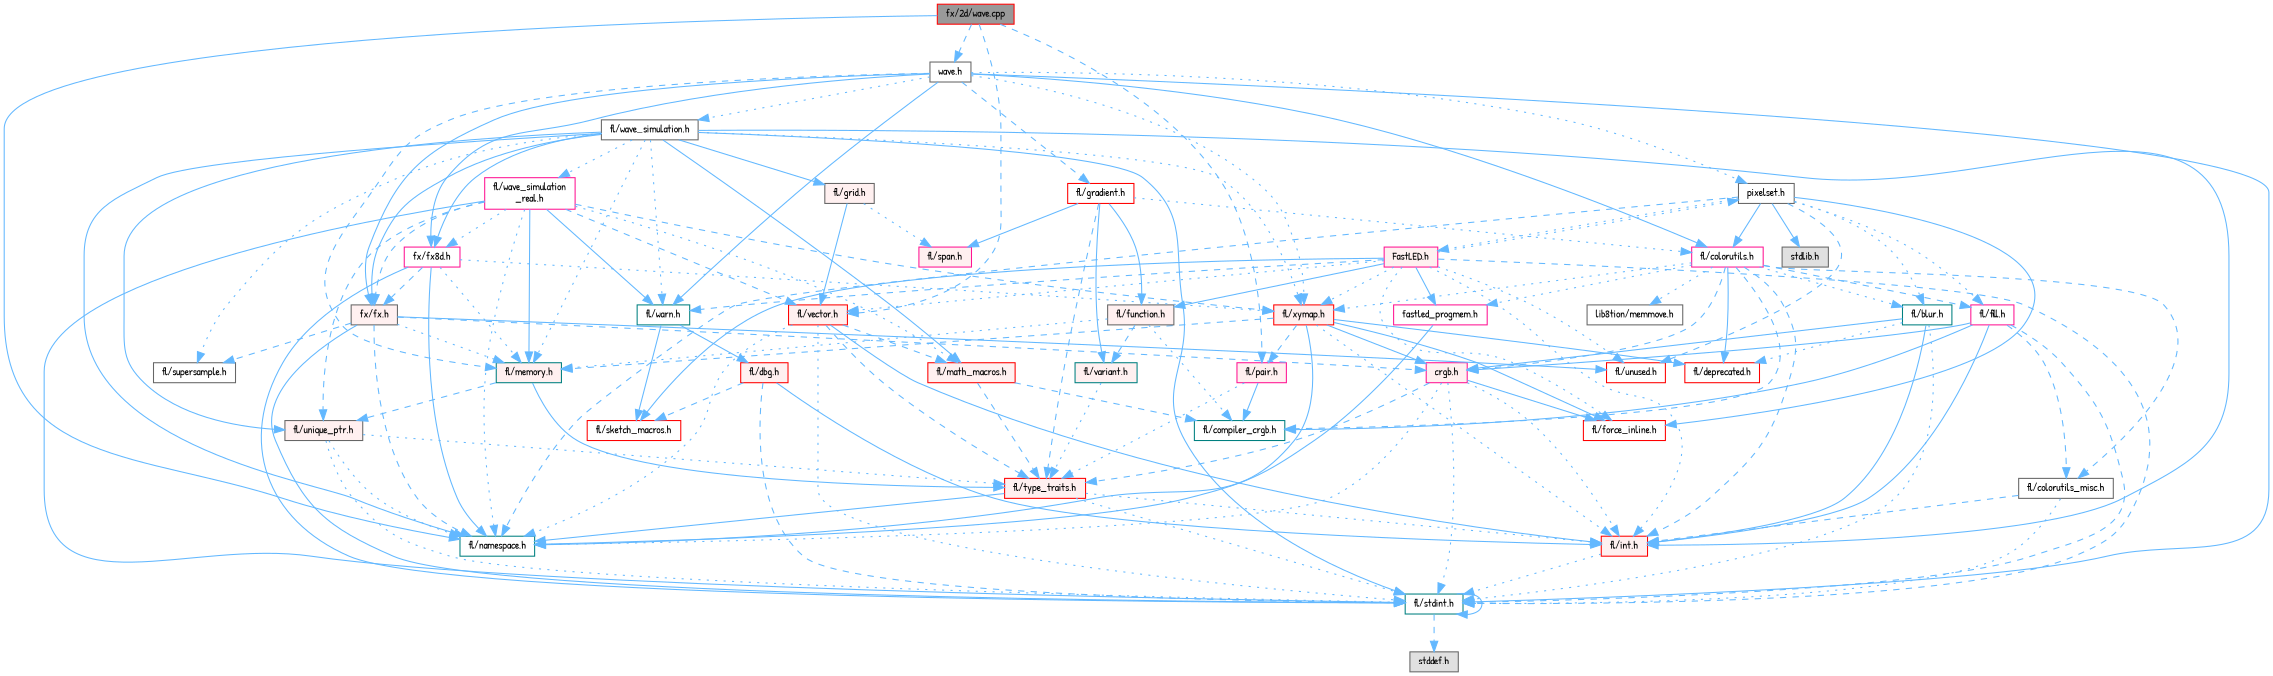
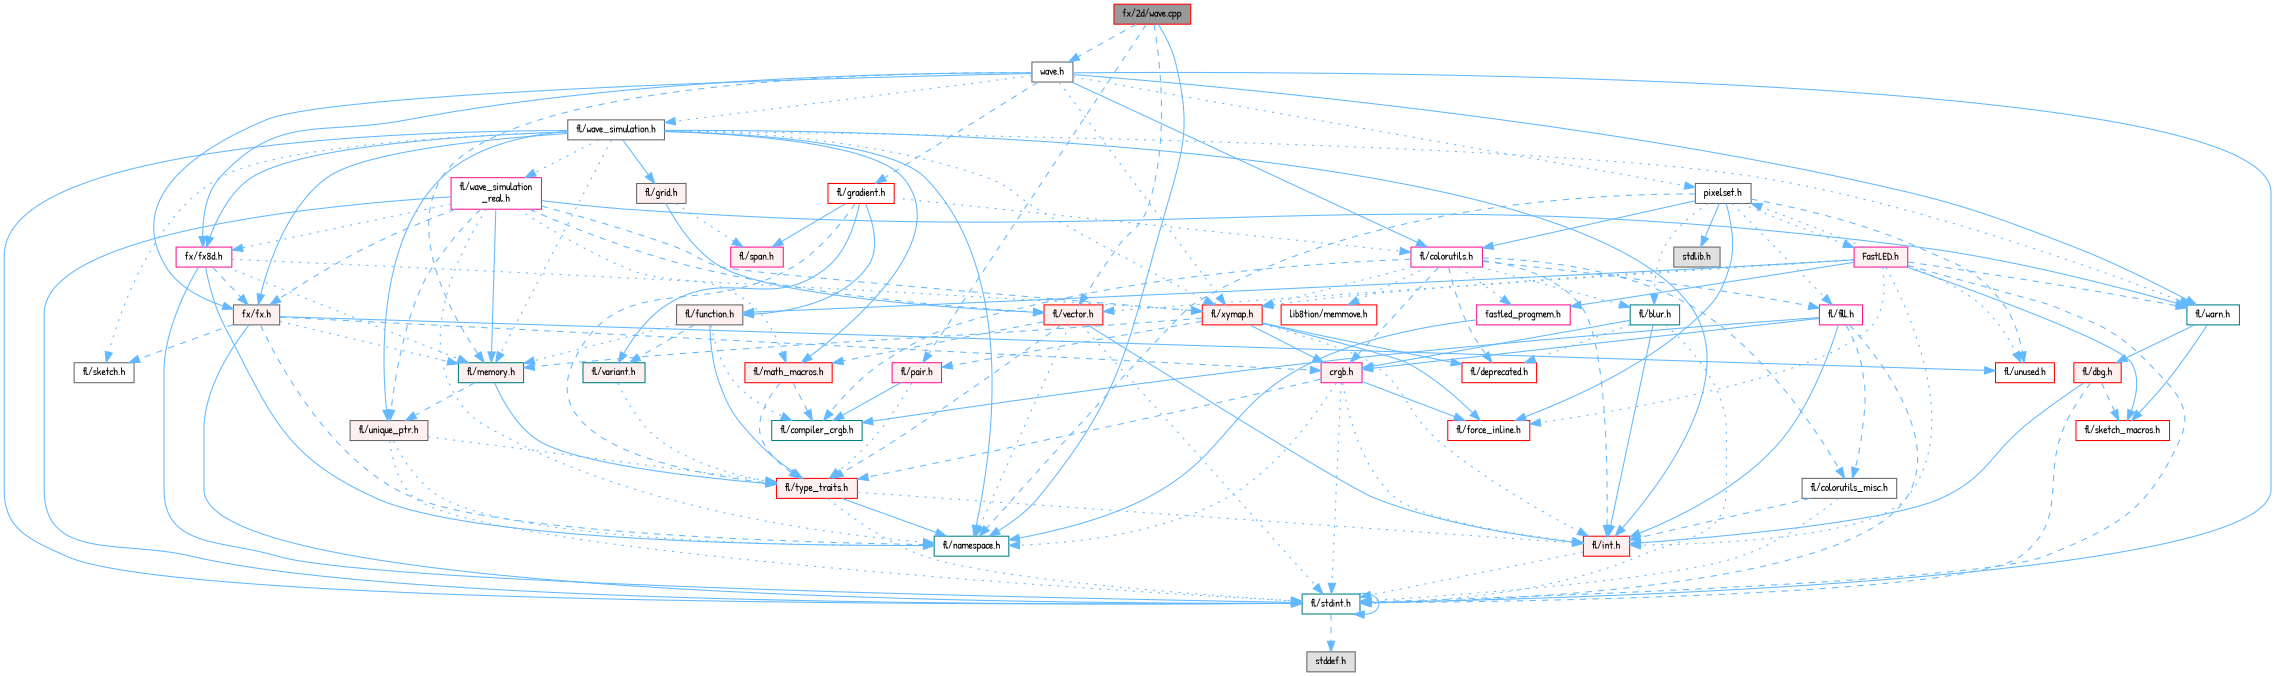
edge "fl/colorutils.h" -> "fl/deprecated.h": style solid -> dashed
node "lib8tion/memmove.h": color gray40 -> red
node "fl/supersample.h": label "fl/supersample.h" -> "fl/sketch.h"
edge "fl/function.h" -> "fl/type_traits.h": added
edge "fl/xymap.h" -> "fl/namespace.h": removed
